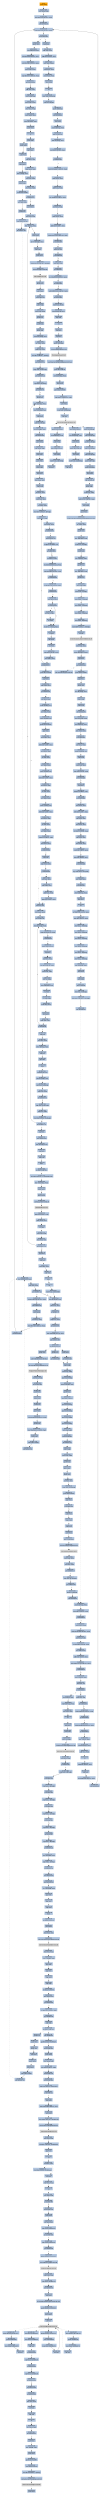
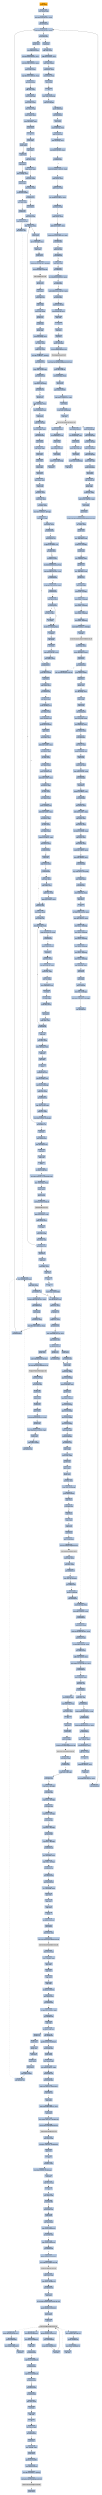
edge "0x00401e2a xorl %ecx, %ecx" -> "0x00401e30 sete %cl": now "0x00401e2c cmpl $0x2<UINT8>, 0x10(%eax)" -> "0x00401e30 sete %cl"
